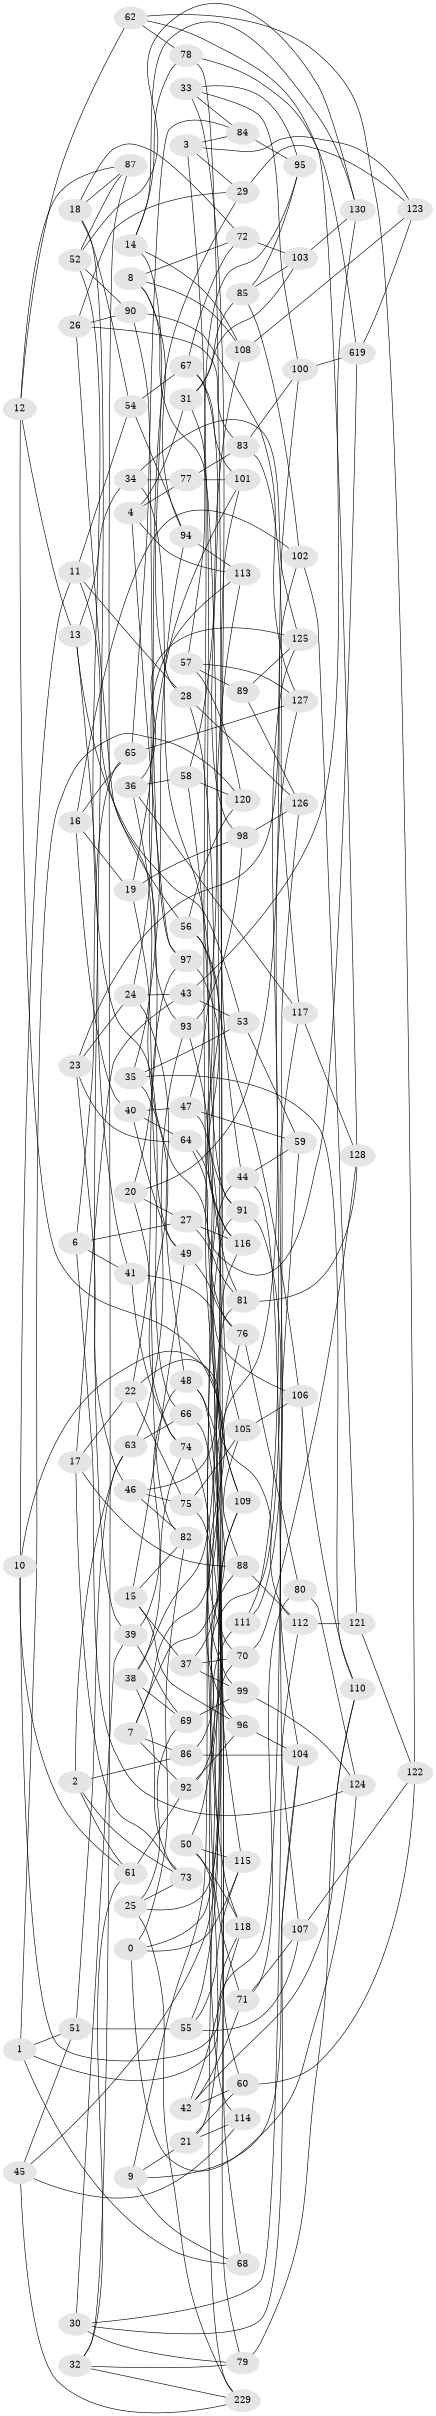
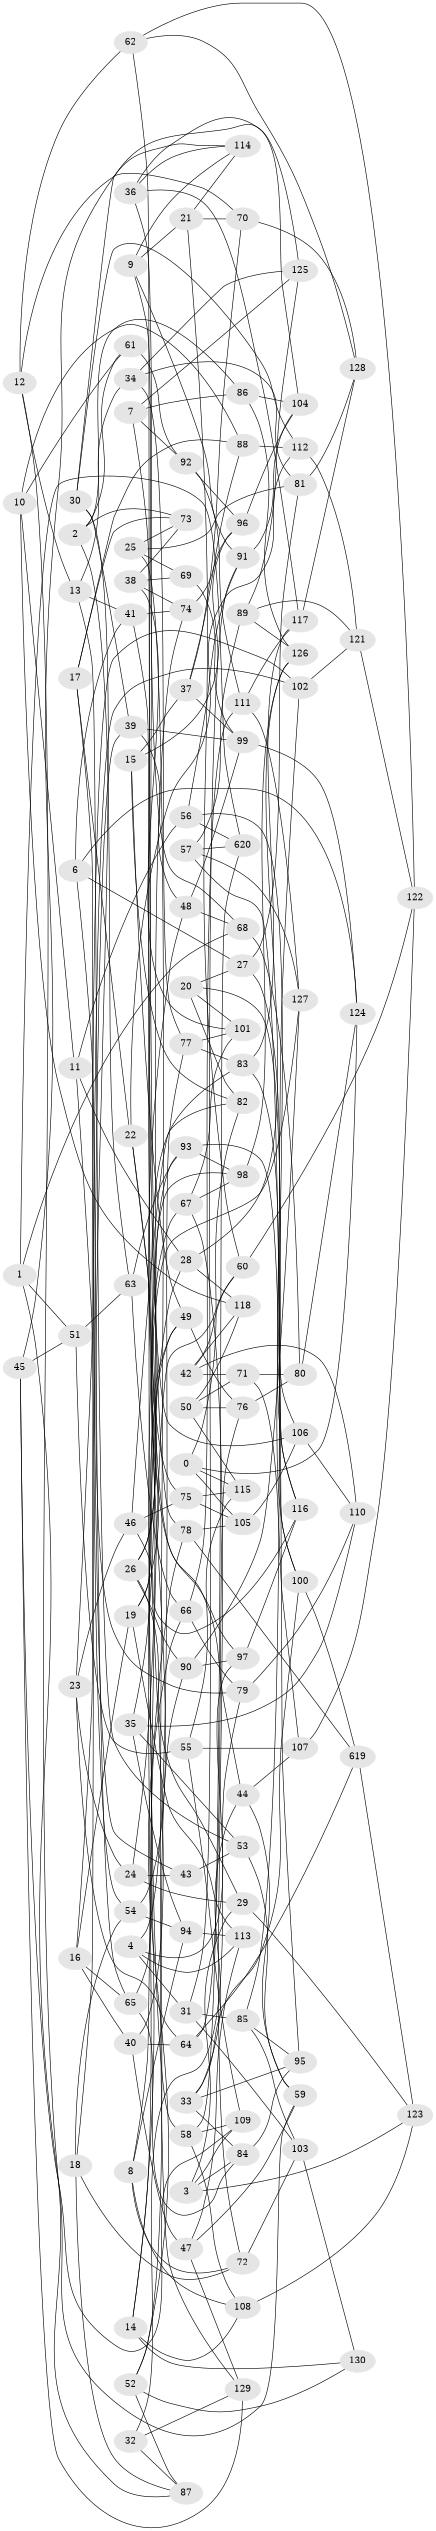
edge "89" -- "121": added
edge "130" -- "43": removed
node "120": label "120" -> "620"
edge "68" -- "80": added
edge "111" -- "66": added
edge "39" -- "69": now "39" -- "99"
edge "104" -- "9": now "114" -- "9"
edge "61" -- "32": removed
node "229": label "229" -> "129"
